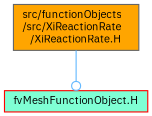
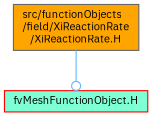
node "src/functionObjects /src/XiReactionRate /XiReactionRate.H": label "src/functionObjects /src/XiReactionRate /XiReactionRate.H" -> "src/functionObjects /field/XiReactionRate /XiReactionRate.H"
